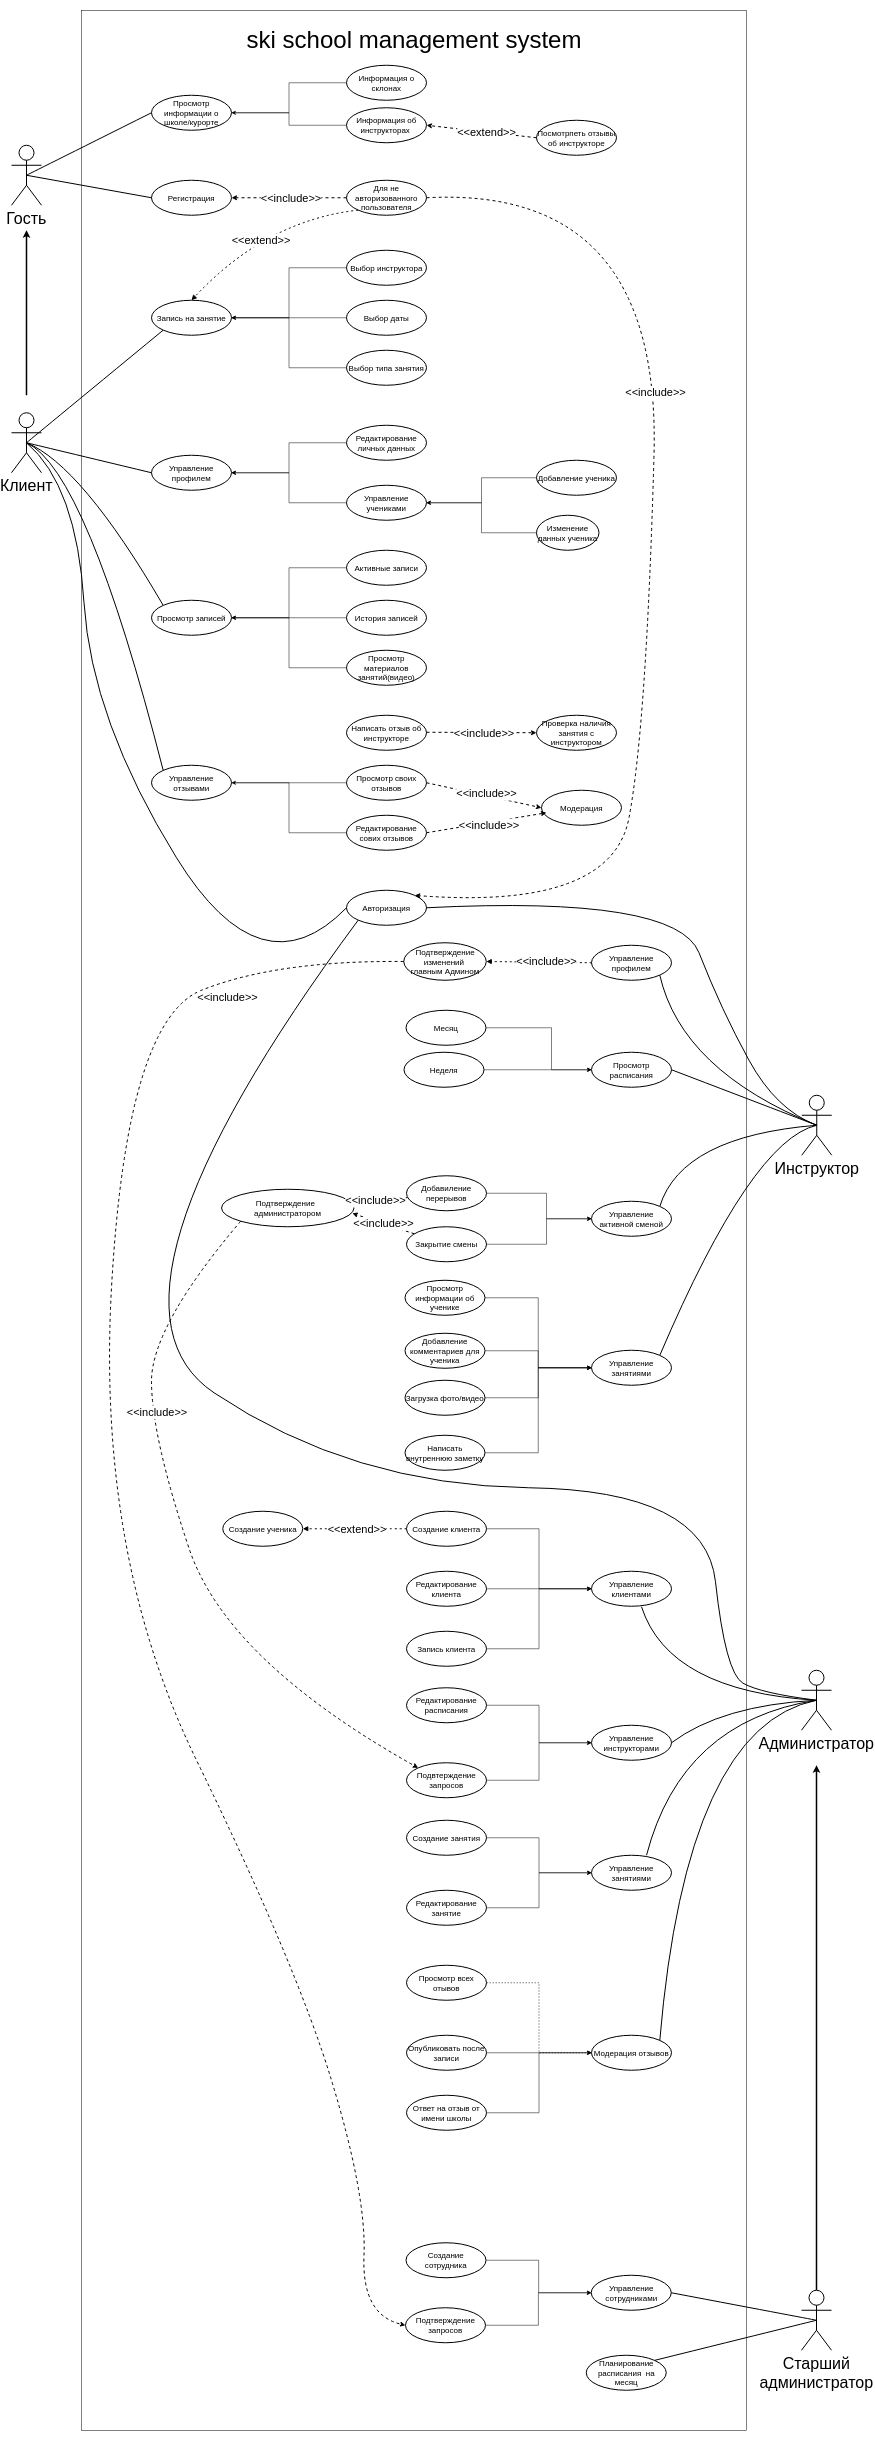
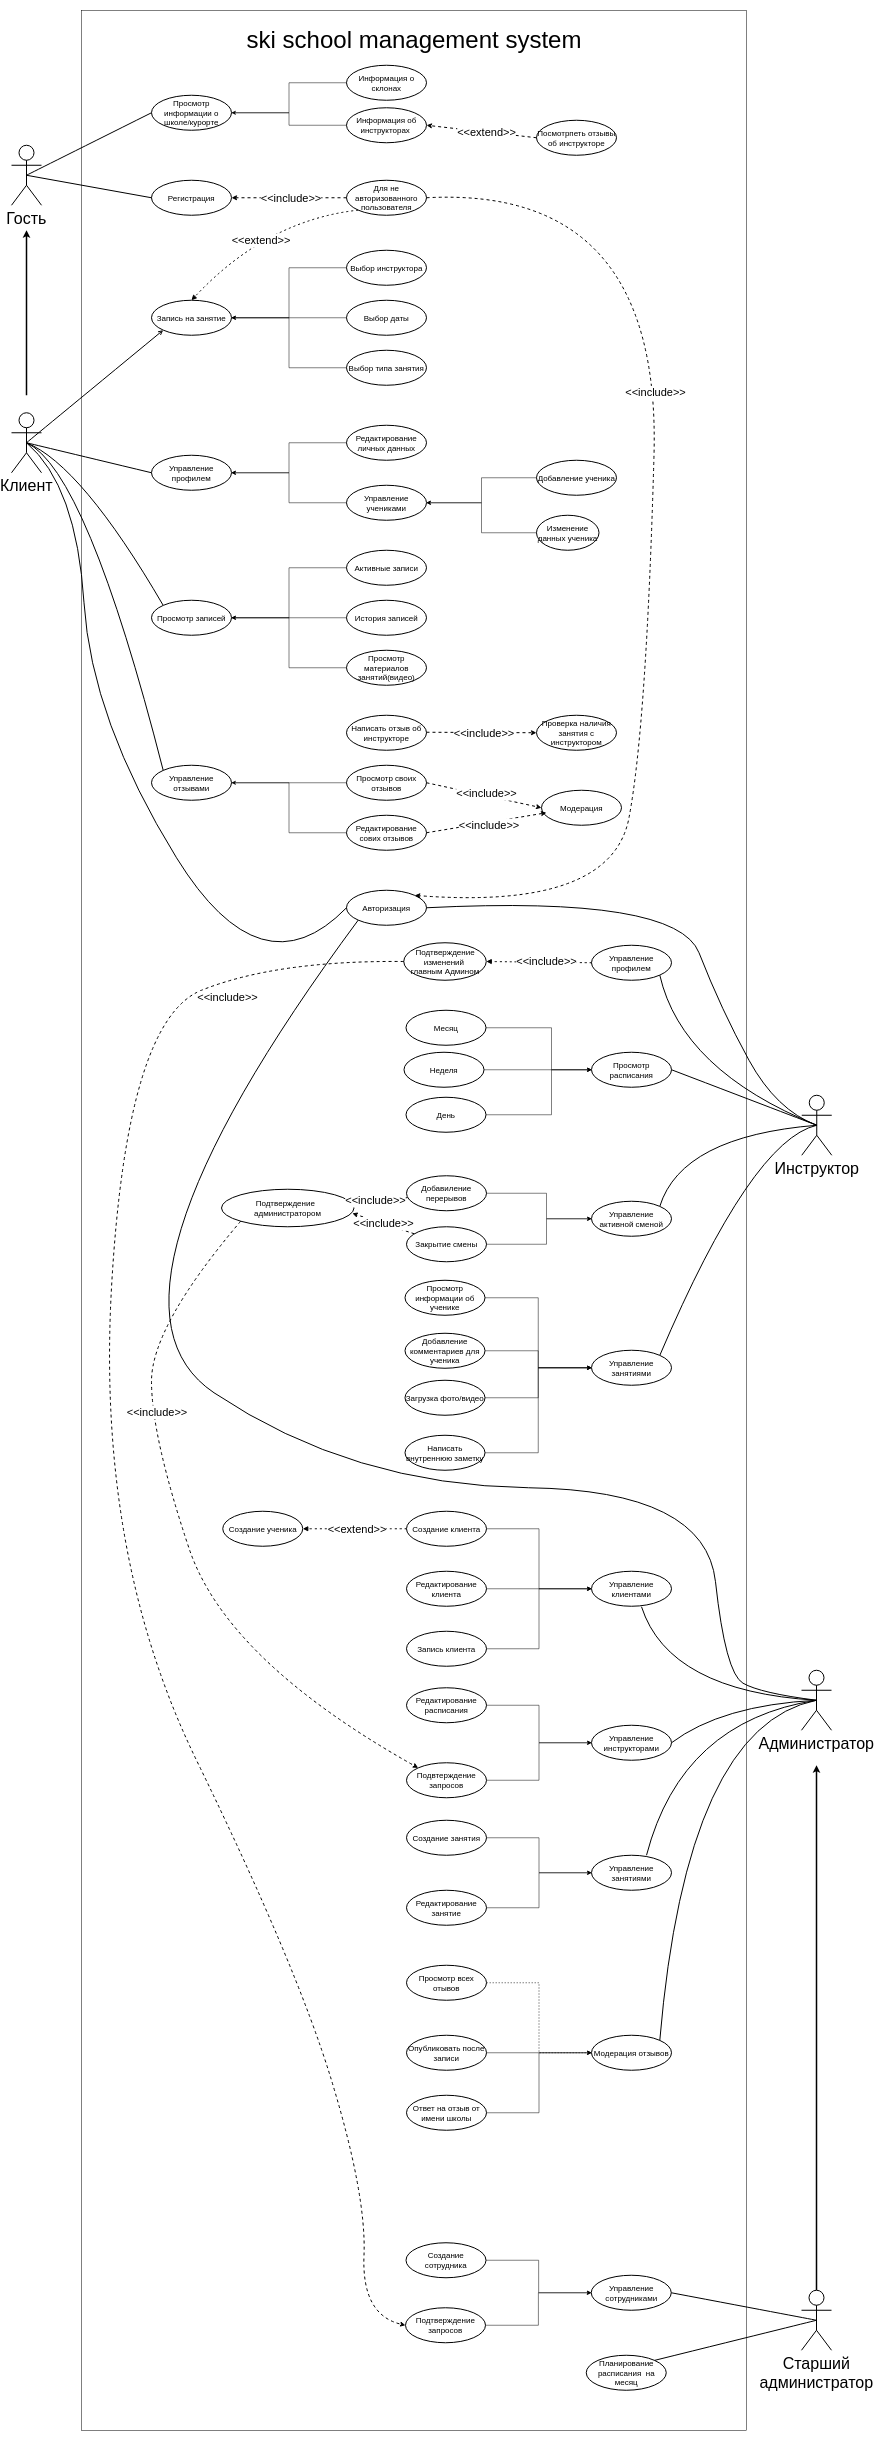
edge "Запись на занятие" -- "Клиент": arrowhead none -> open
edge "День" -> "Просмотр расписания": added
node "День": added
